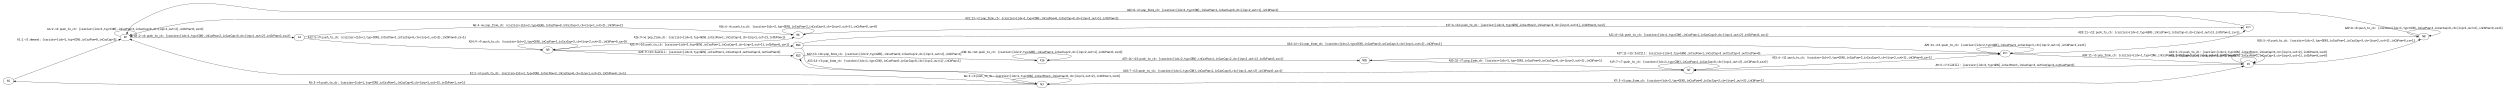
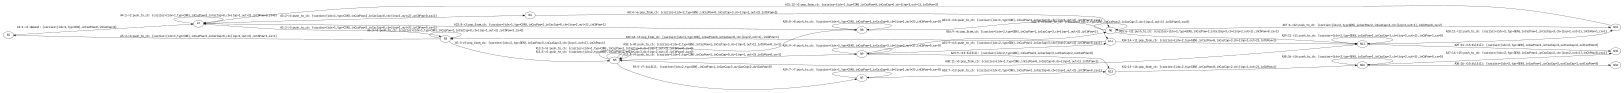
edge "N14" -> "N8": reversed
edge "N4" -> "N9": now "N5" -> "N9"
edge "N7" -> "N11": now "N6" -> "N11"
edge "N35" -> "N7": removed, label "A35:15->7:pop_from_cb: {carrier={idx=1,typ=CON},inCarPow=0,inCarCap=0,cb={inp=2,out=1},inCbPow=1}"
node "N10": added
edge "N3" -> "N2": reversed
